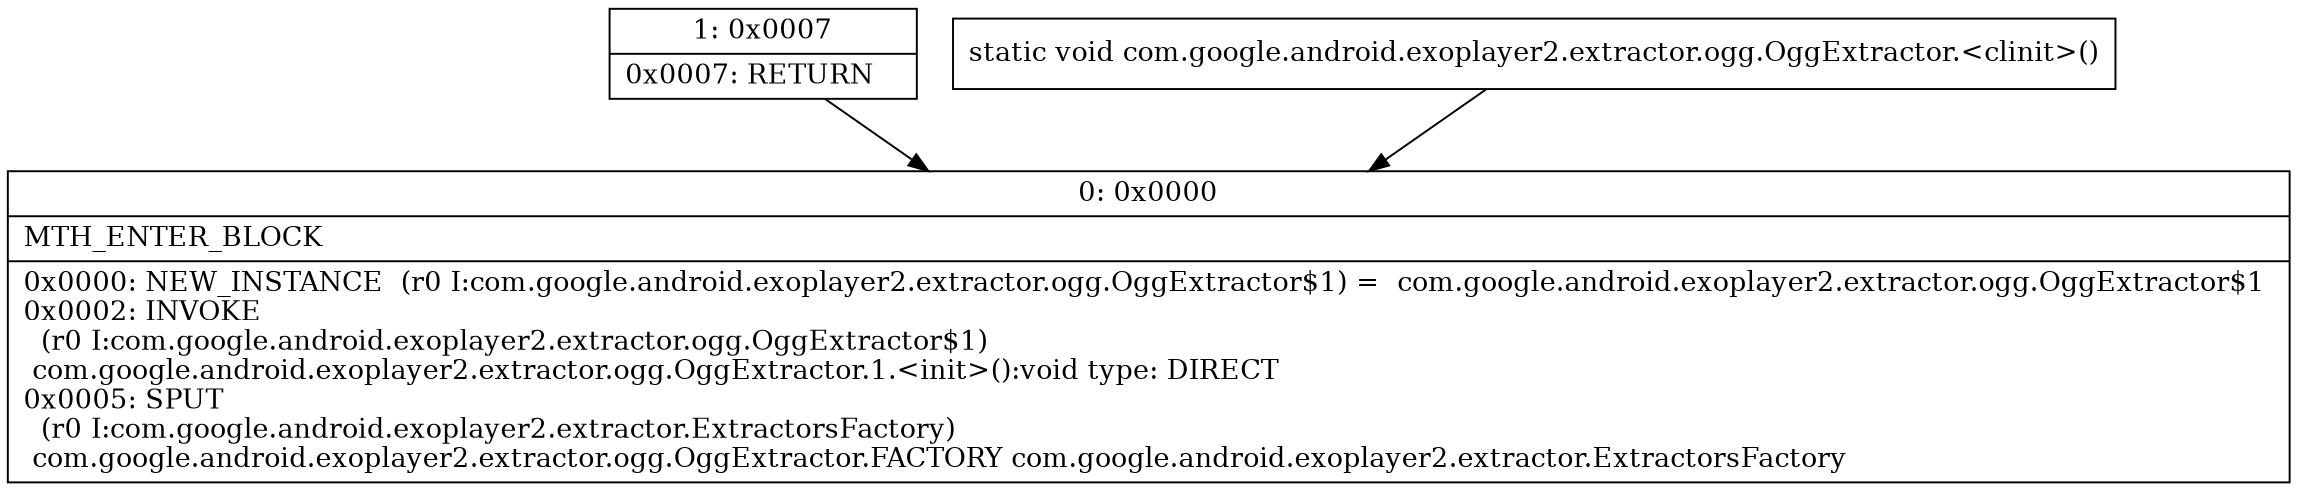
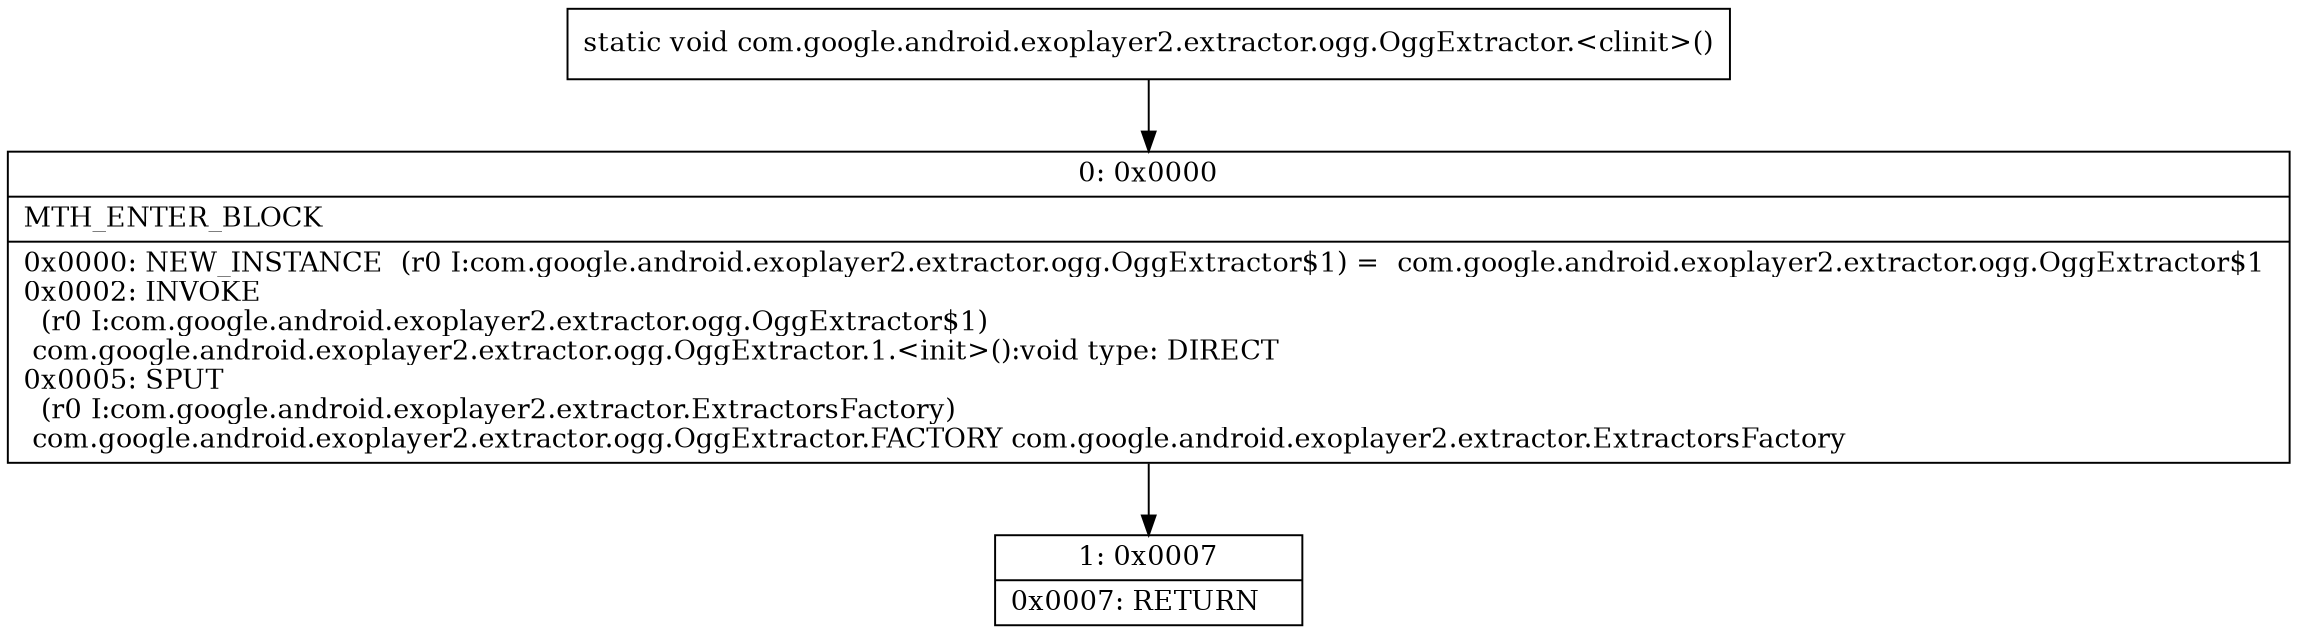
edge "1: 0x0007" -> "0: 0x0000": reversed
